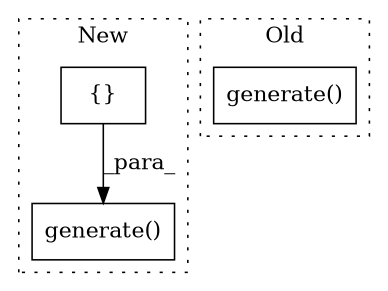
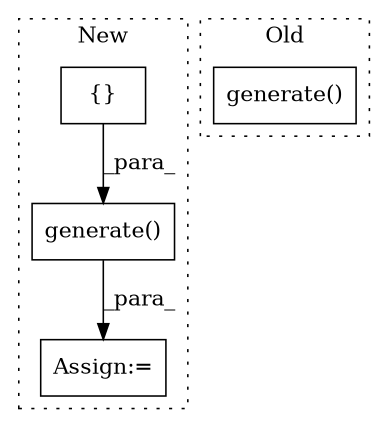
node "Assign:=": added
